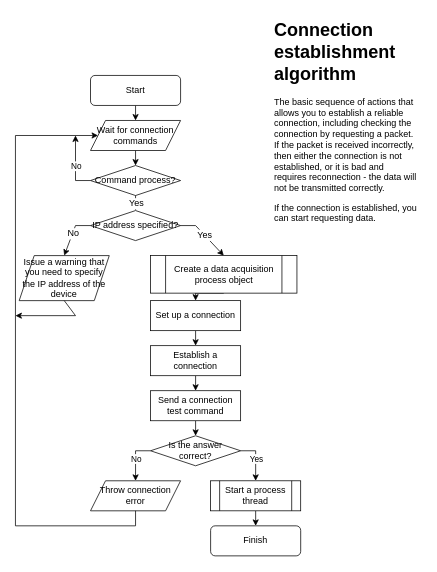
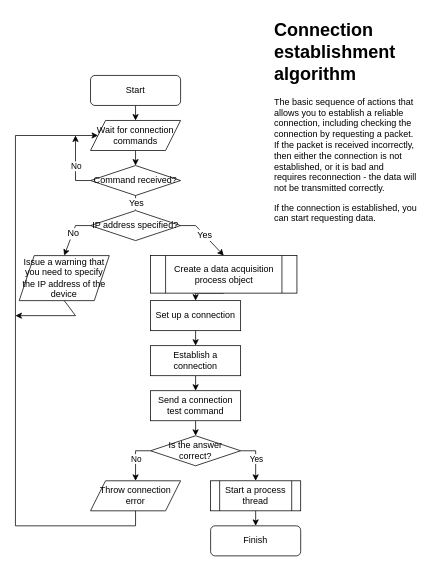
node "Command process?": label "Command process?" -> "Command received?"
